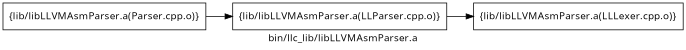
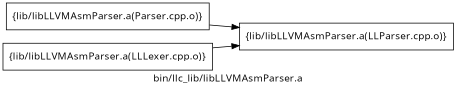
edge "{lib/libLLVMAsmParser.a(LLParser.cpp.o)}" -> "{lib/libLLVMAsmParser.a(LLLexer.cpp.o)}": reversed
